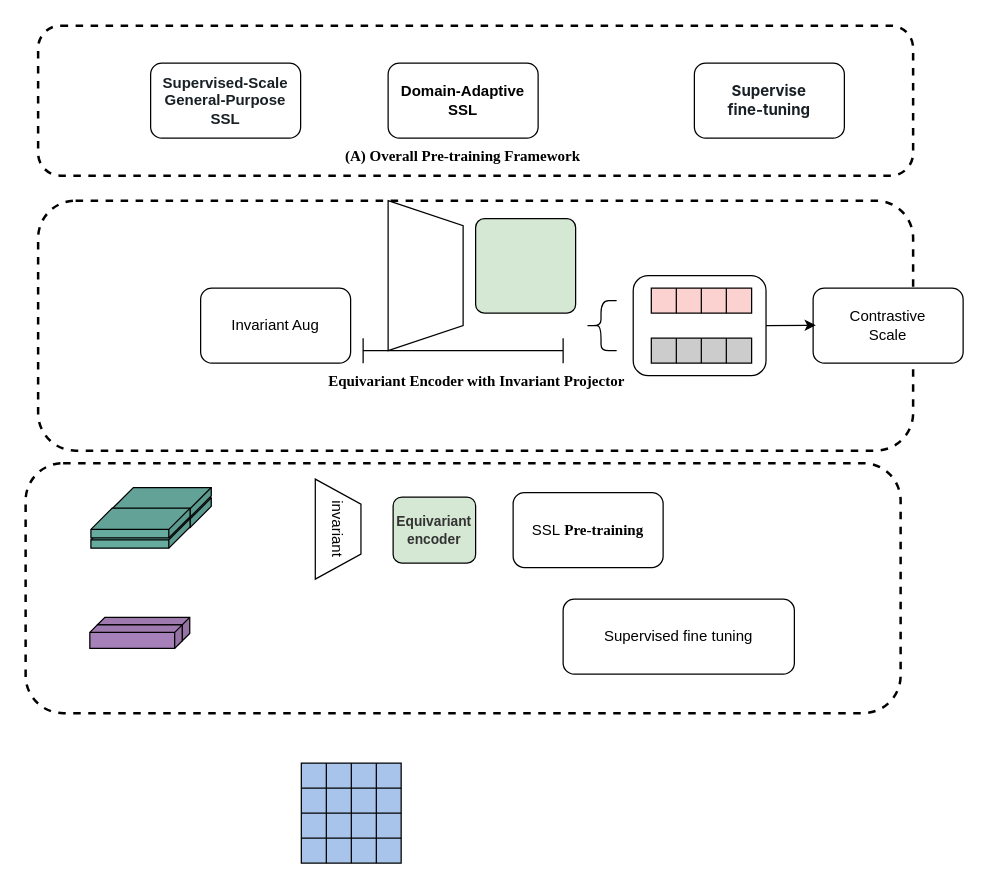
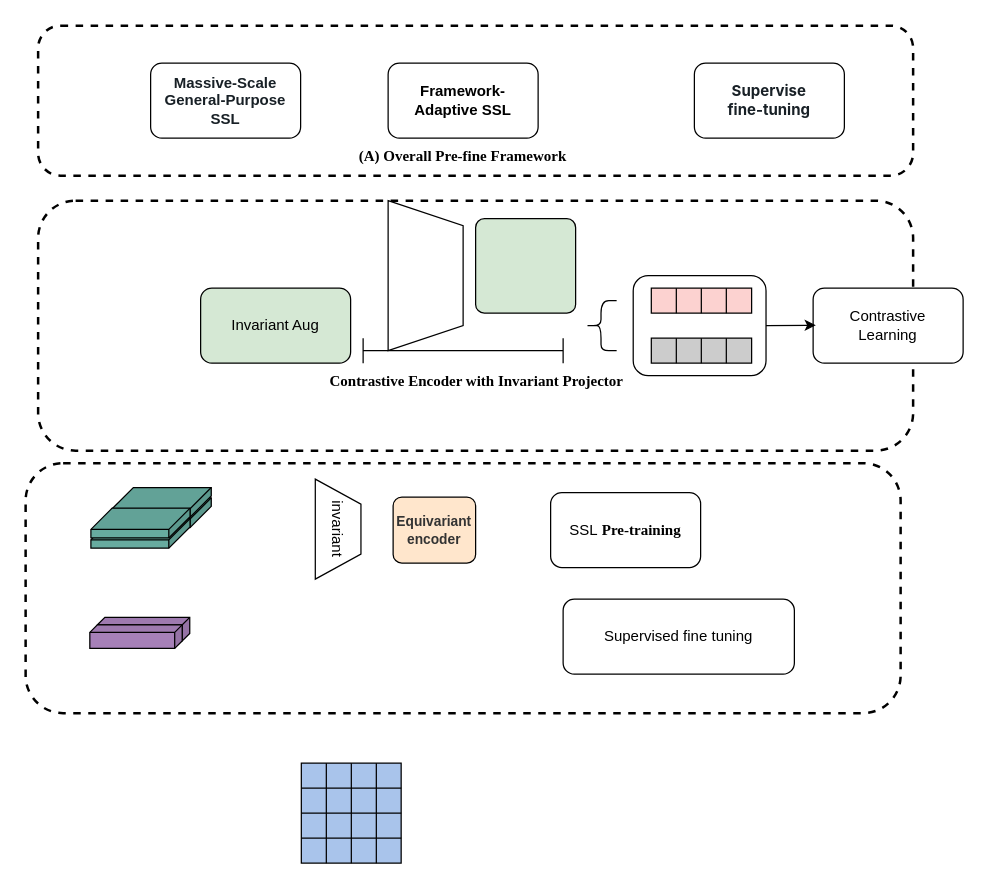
node "Supervised-Scale General-Purpose SSL": label "Supervised-Scale General-Purpose SSL" -> "Massive-Scale General-Purpose SSL"
node "Domain-Adaptive SSL": label "Domain-Adaptive SSL" -> "Framework-Adaptive SSL"
node "(A) Overall Pre-training Framework": label "(A) Overall Pre-training Framework" -> "(A) Overall Pre-fine Framework"
node "Invariant Aug": fillcolor #ffffff -> #d5e8d4
node "Contrastive Scale": label "Contrastive Scale" -> "Contrastive Learning"
node "Equivariant Encoder with Invariant Projector": label "Equivariant Encoder with Invariant Projector" -> "Contrastive Encoder with Invariant Projector"
node "Equivariant encoder": fillcolor #d5e8d4 -> #ffe6cc
node "SSL Pre-training": moved (588, 530) -> (626, 530)
